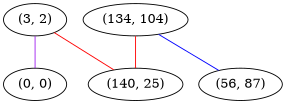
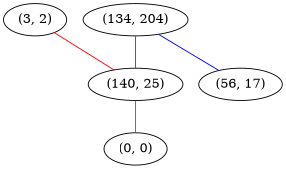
node "(134, 104)": label "(134, 104)" -> "(134, 204)"
edge "(3, 2)" -- "(0, 0)": now "(140, 25)" -- "(0, 0)"
node "(56, 87)": label "(56, 87)" -> "(56, 17)"
